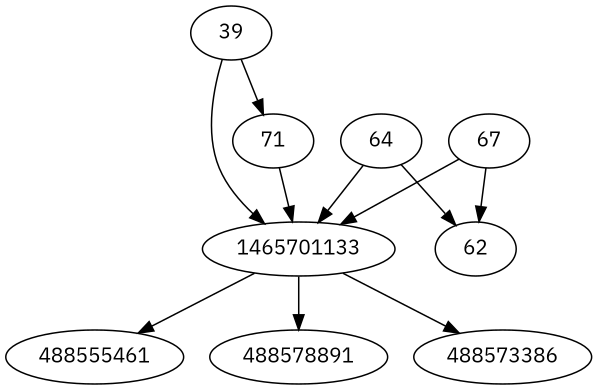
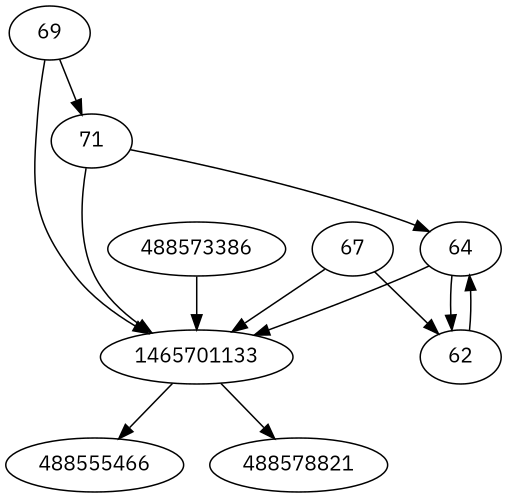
node "39": label "39" -> "69"
edge "71" -> "64": added
edge "1465701133" -> "488573386": reversed
edge "62" -> "64": added
node "488555461": label "488555461" -> "488555466"
node "488578891": label "488578891" -> "488578821"
